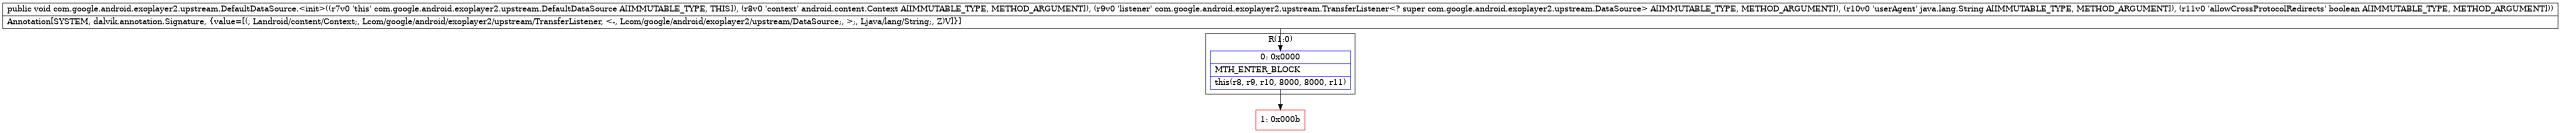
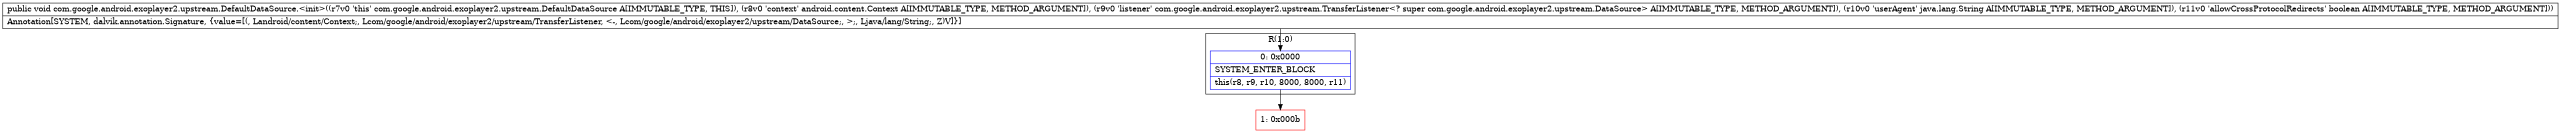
node "0: 0x0000": text "MTH_ENTER_BLOCK" -> "SYSTEM_ENTER_BLOCK"
